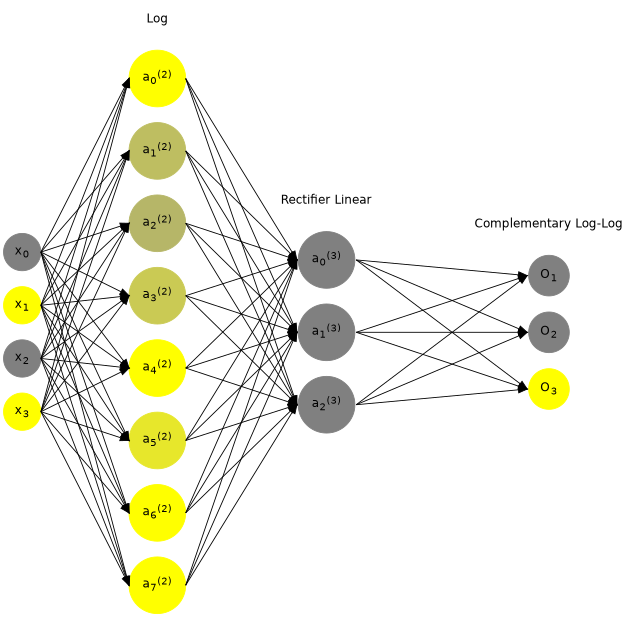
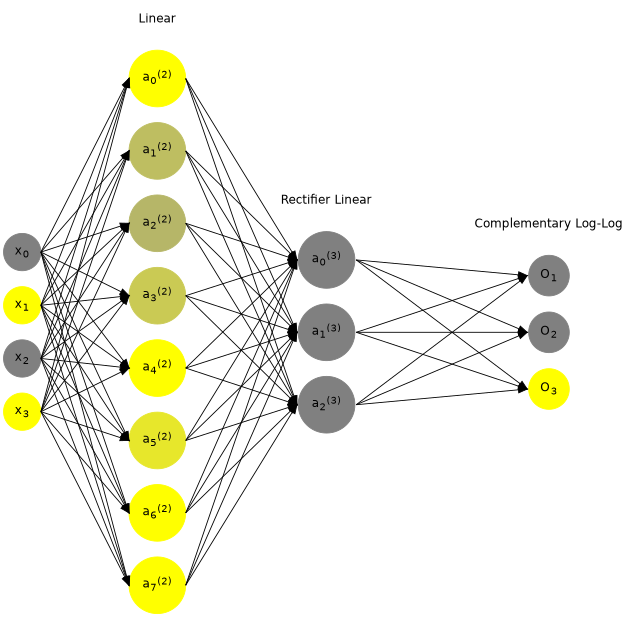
node "Log": label "Log" -> "Linear"
